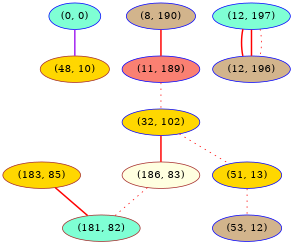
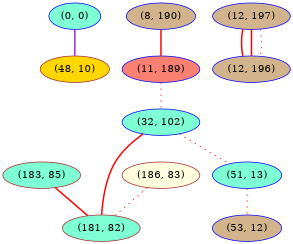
node "(12, 197)": fillcolor aquamarine -> tan
node "(32, 102)": fillcolor gold -> aquamarine
edge "(32, 102)" -- "(186, 83)": now "(32, 102)" -- "(181, 82)"
node "(183, 85)": fillcolor gold -> aquamarine
node "(51, 13)": fillcolor gold -> aquamarine
